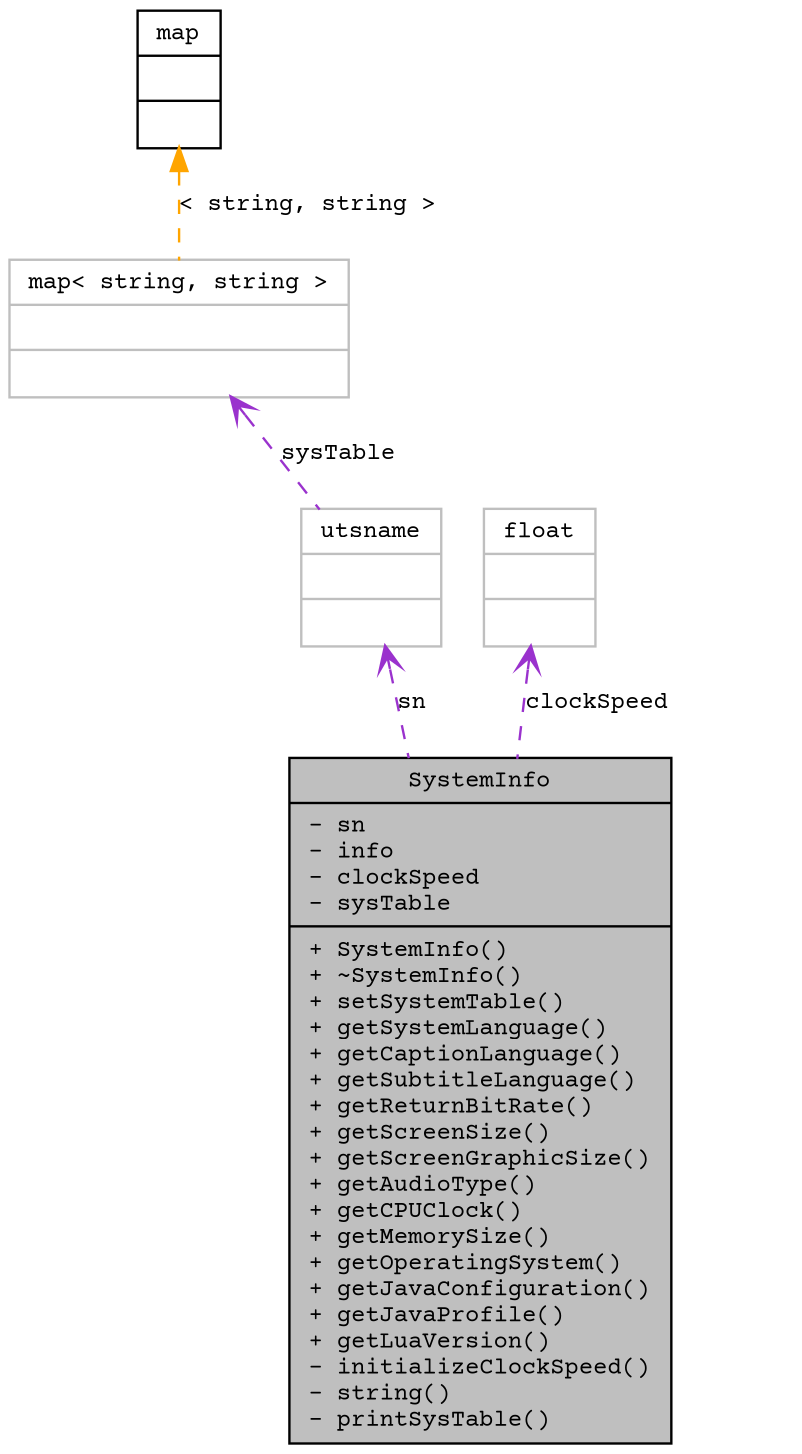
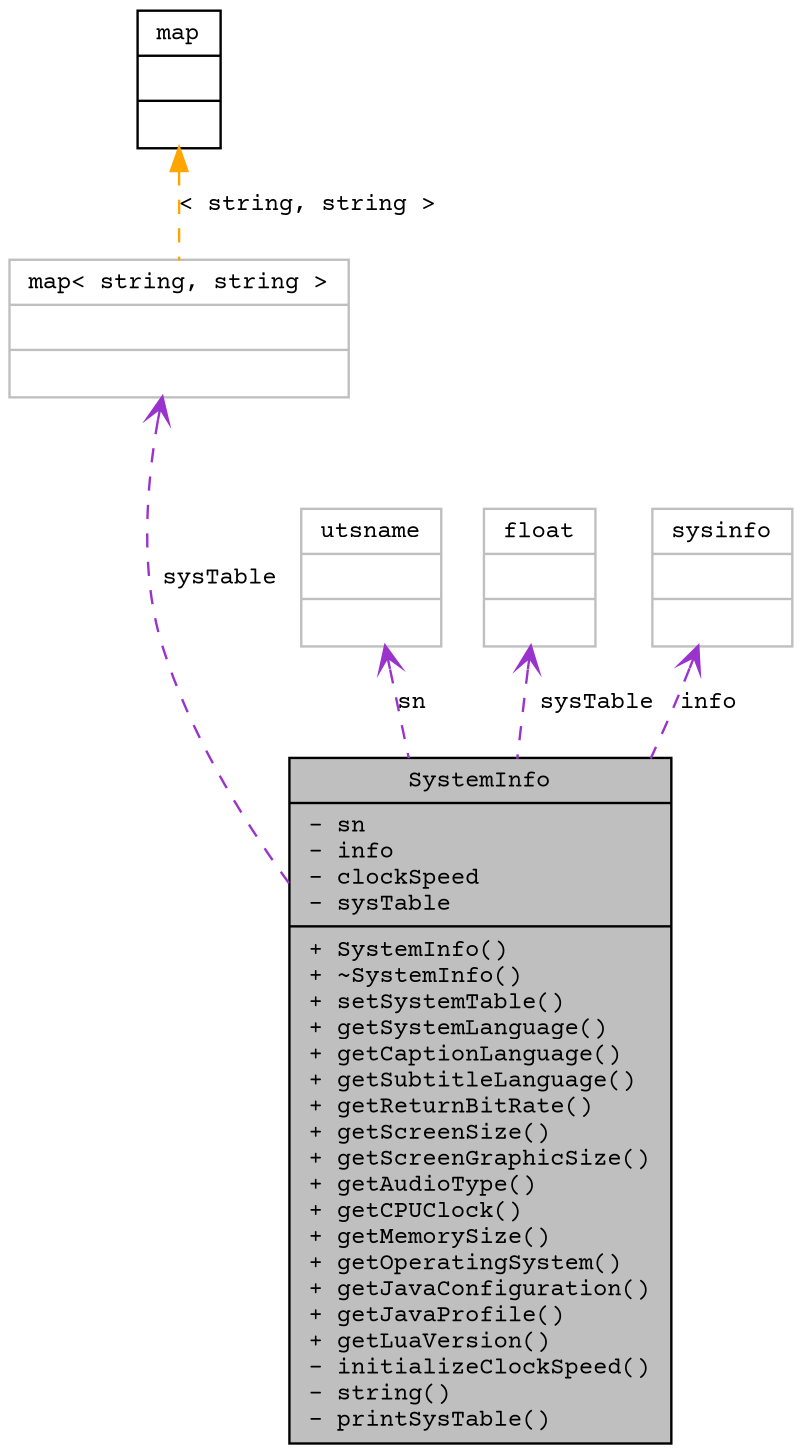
edge "utsname" -> "map< string, string >": now "SystemInfo" -> "map< string, string >"
node "sysinfo": added
edge "SystemInfo" -> "float": label "clockSpeed" -> "sysTable"
